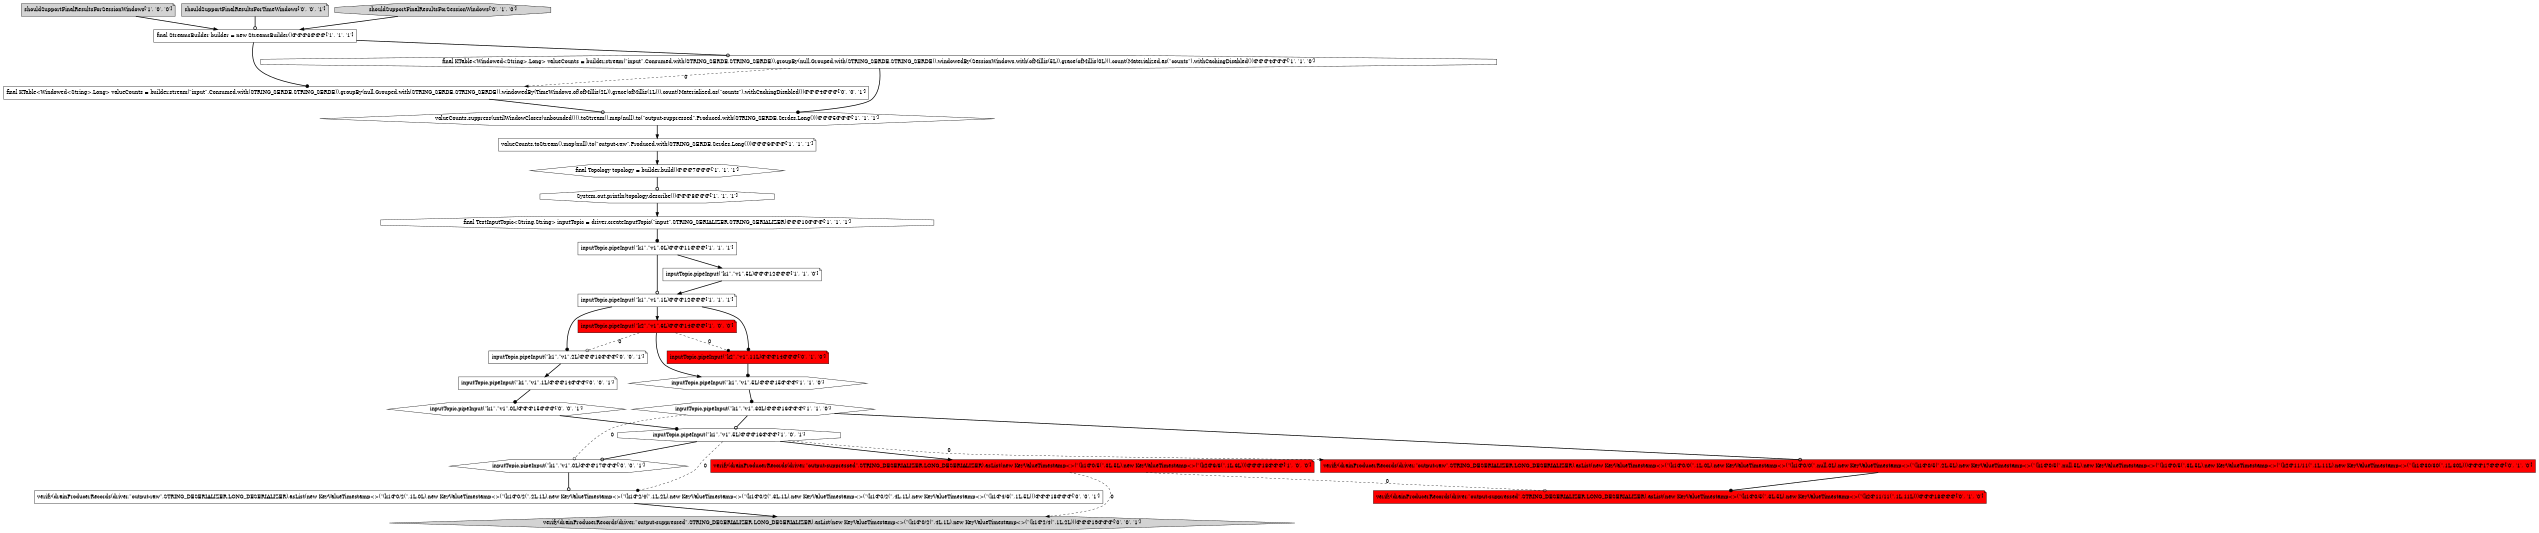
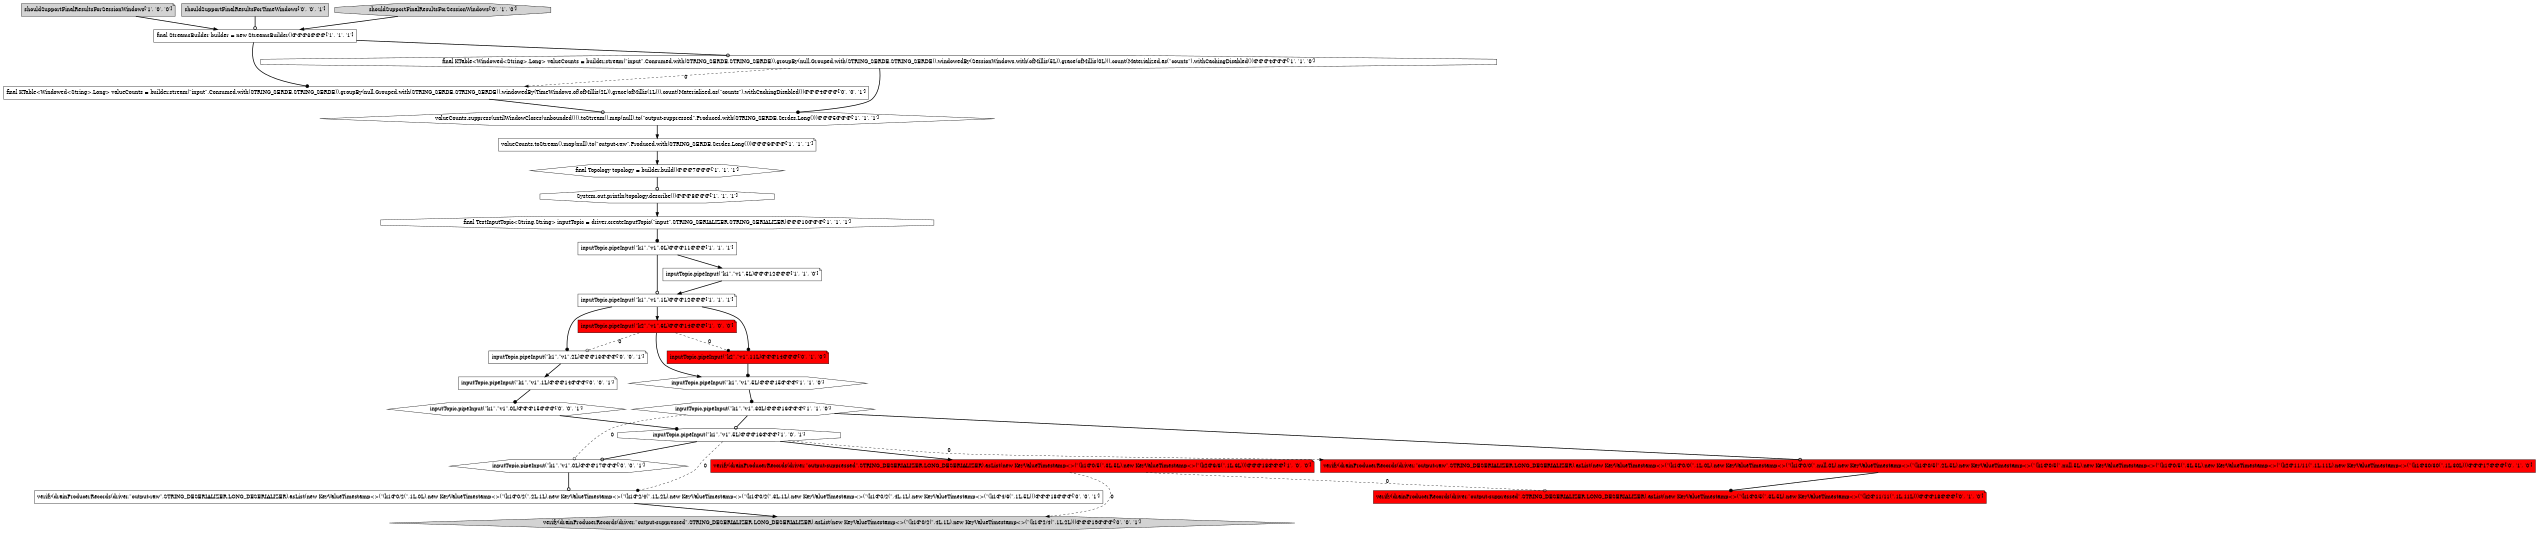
node "shouldSupportFinalResultsForTimeWindows['0', '0', '1']": shape note -> box
